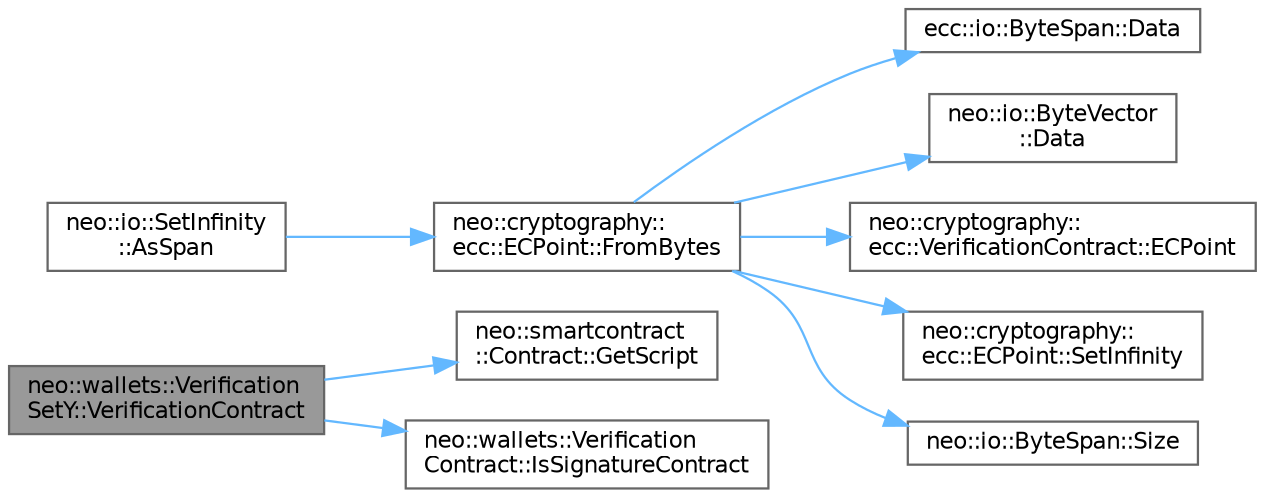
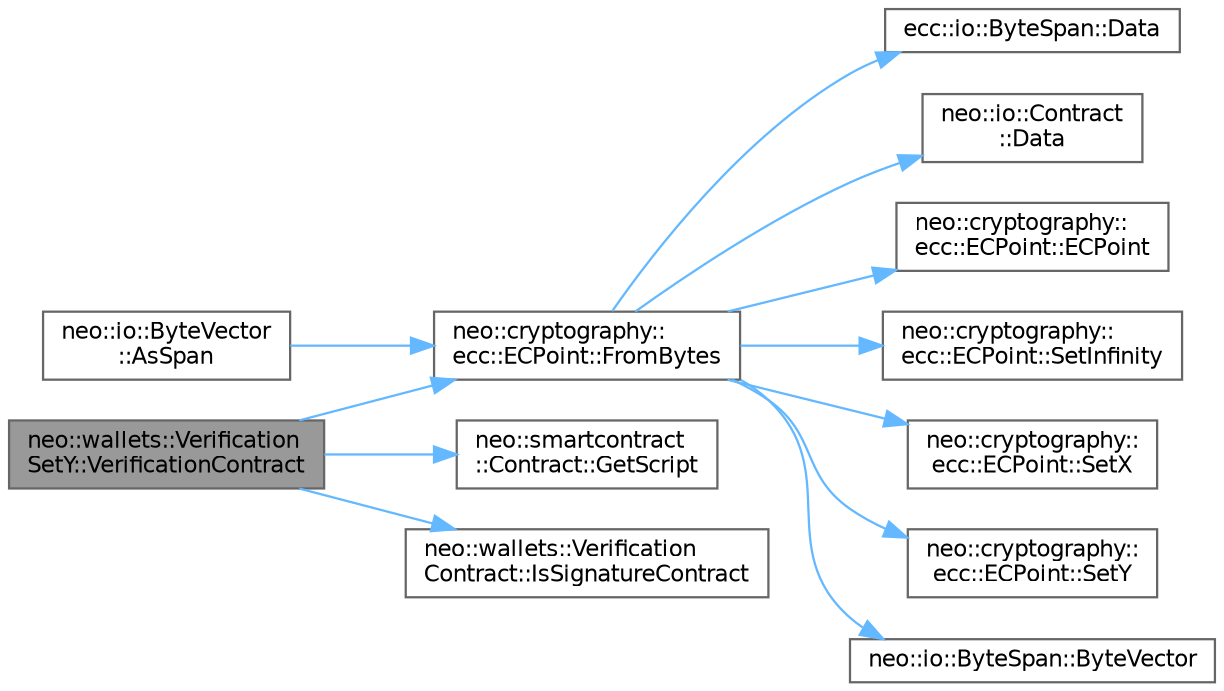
node "neo::io::ByteVector ::Data": label "neo::io::ByteVector ::Data" -> "neo::io::Contract ::Data"
node "neo::io::SetInfinity ::AsSpan": label "neo::io::SetInfinity ::AsSpan" -> "neo::io::ByteVector ::AsSpan"
node "neo::cryptography:: ecc::VerificationContract::ECPoint": label "neo::cryptography:: ecc::VerificationContract::ECPoint" -> "neo::cryptography:: ecc::ECPoint::ECPoint"
edge "neo::wallets::Verification SetY::VerificationContract" -> "neo::cryptography:: ecc::ECPoint::FromBytes": added
node "neo::io::ByteSpan::Size": label "neo::io::ByteSpan::Size" -> "neo::io::ByteSpan::ByteVector"
node "neo::cryptography:: ecc::ECPoint::SetX": added
node "neo::cryptography:: ecc::ECPoint::SetY": added
